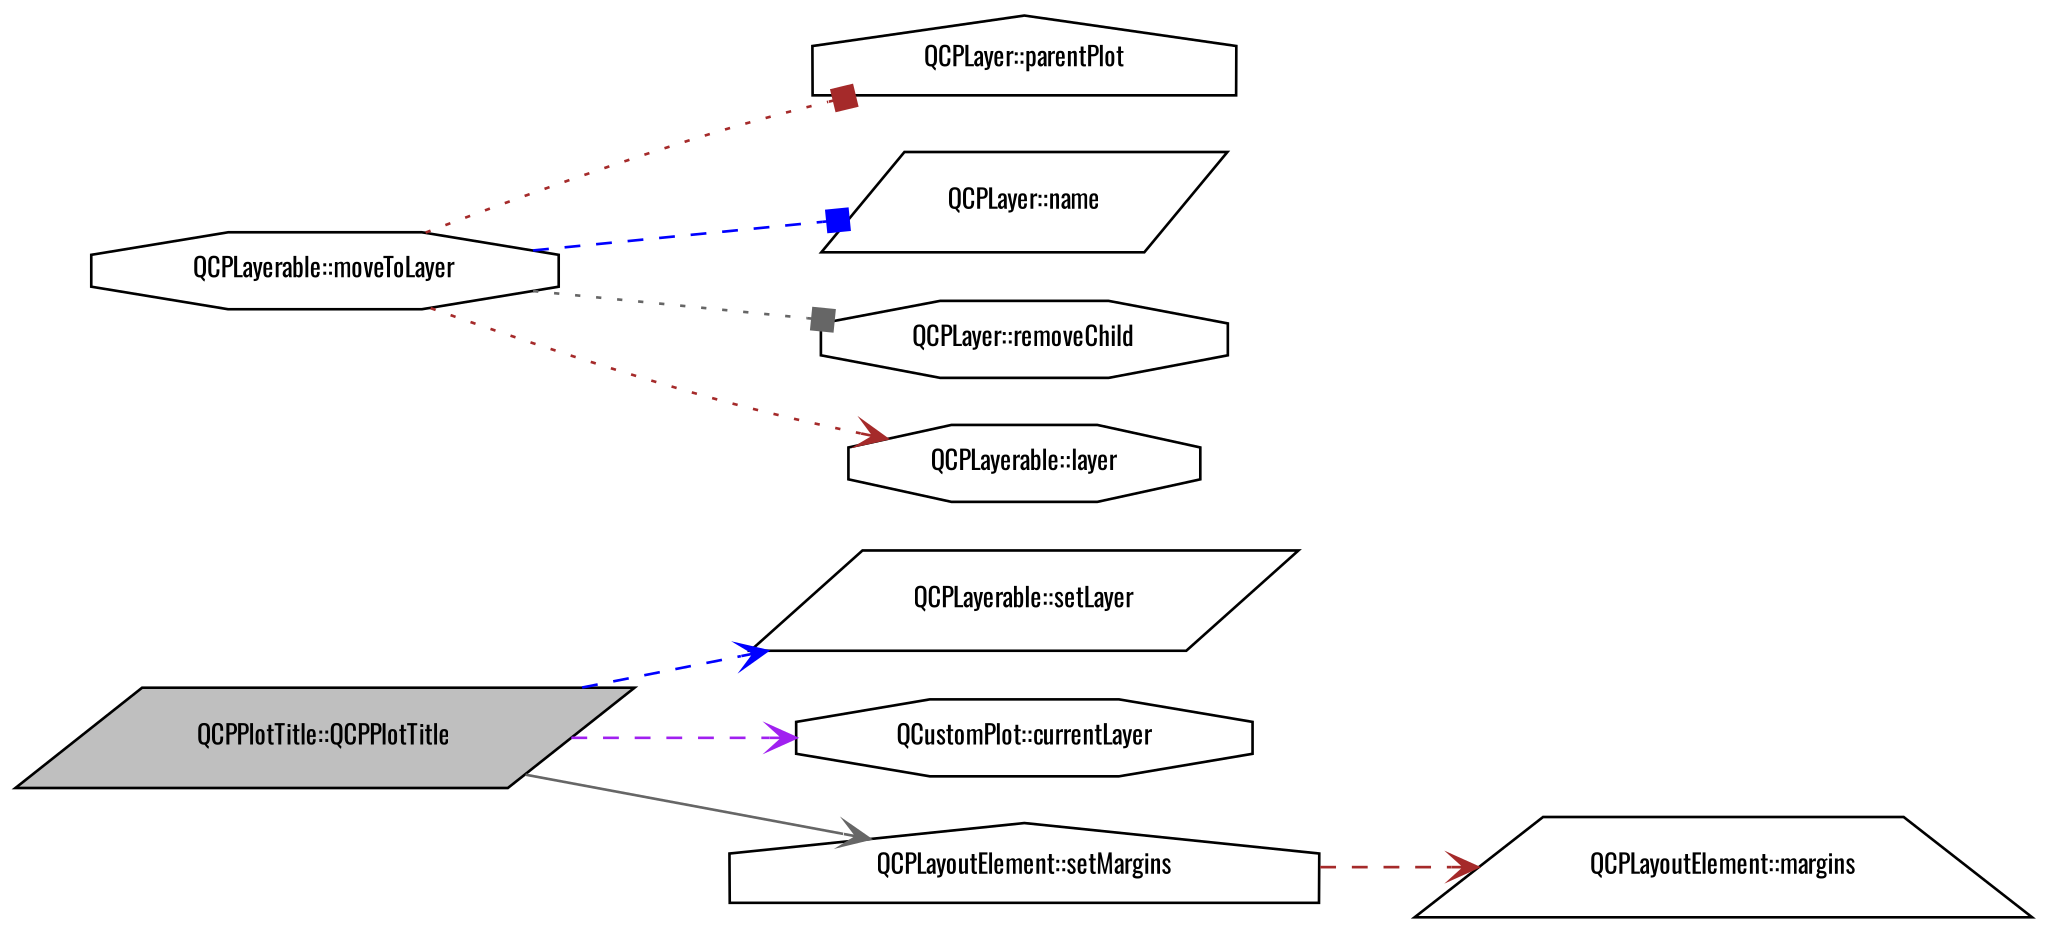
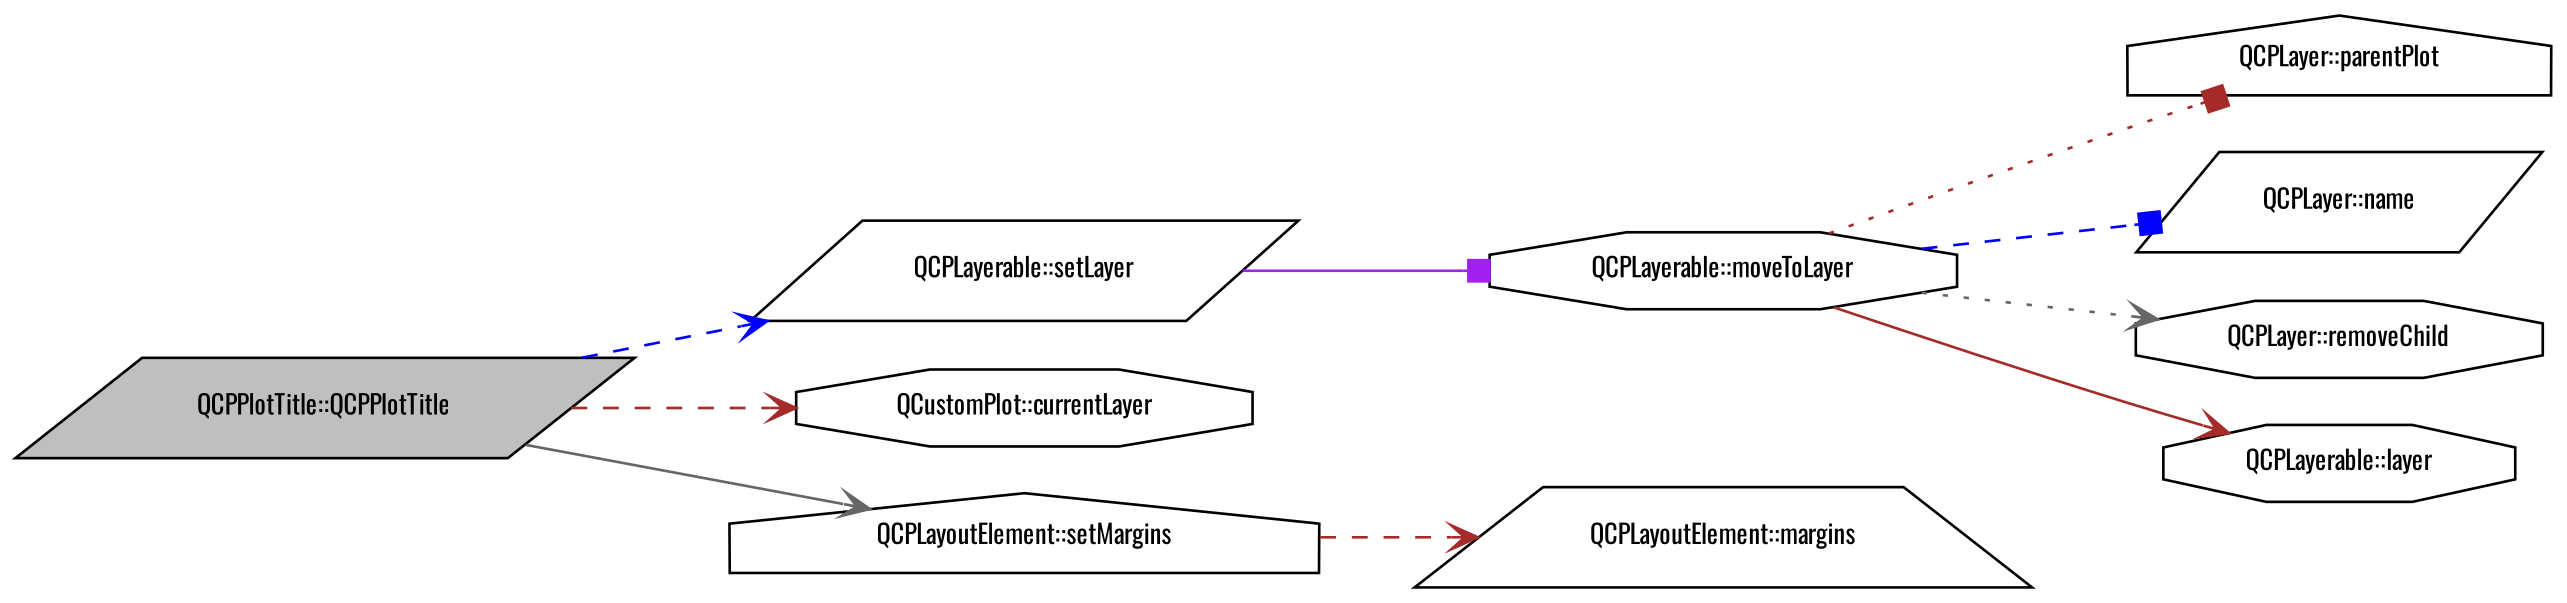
edge "QCPLayerable::setLayer" -> "QCPLayerable::moveToLayer": added
edge "QCPLayerable::moveToLayer" -> "QCPLayer::removeChild": arrowhead box -> vee
edge "QCPLayerable::moveToLayer" -> "QCPLayerable::layer": style dotted -> solid
edge "QCPPlotTitle::QCPPlotTitle" -> "QCustomPlot::currentLayer": color purple -> brown
